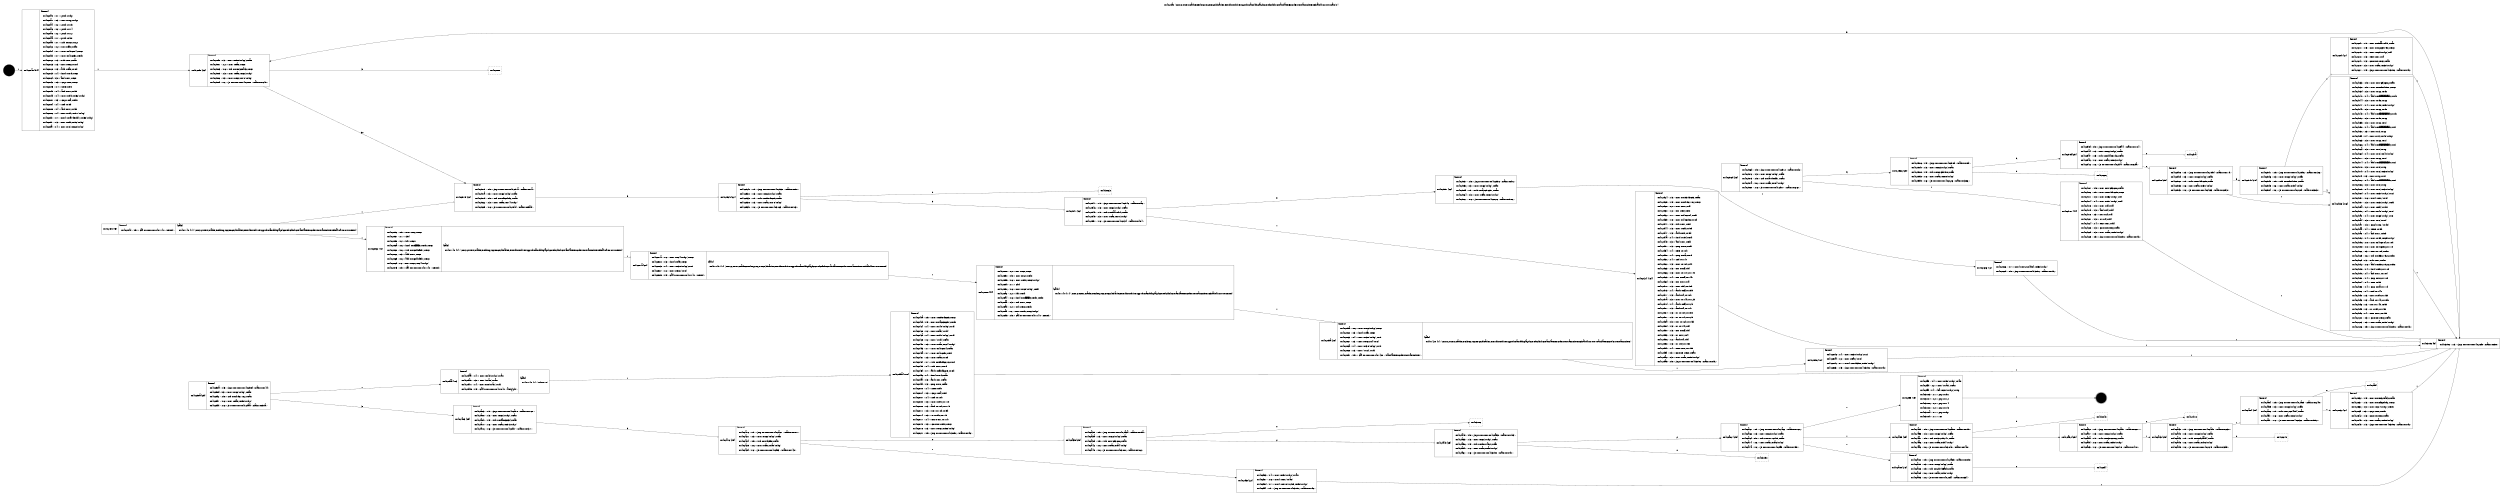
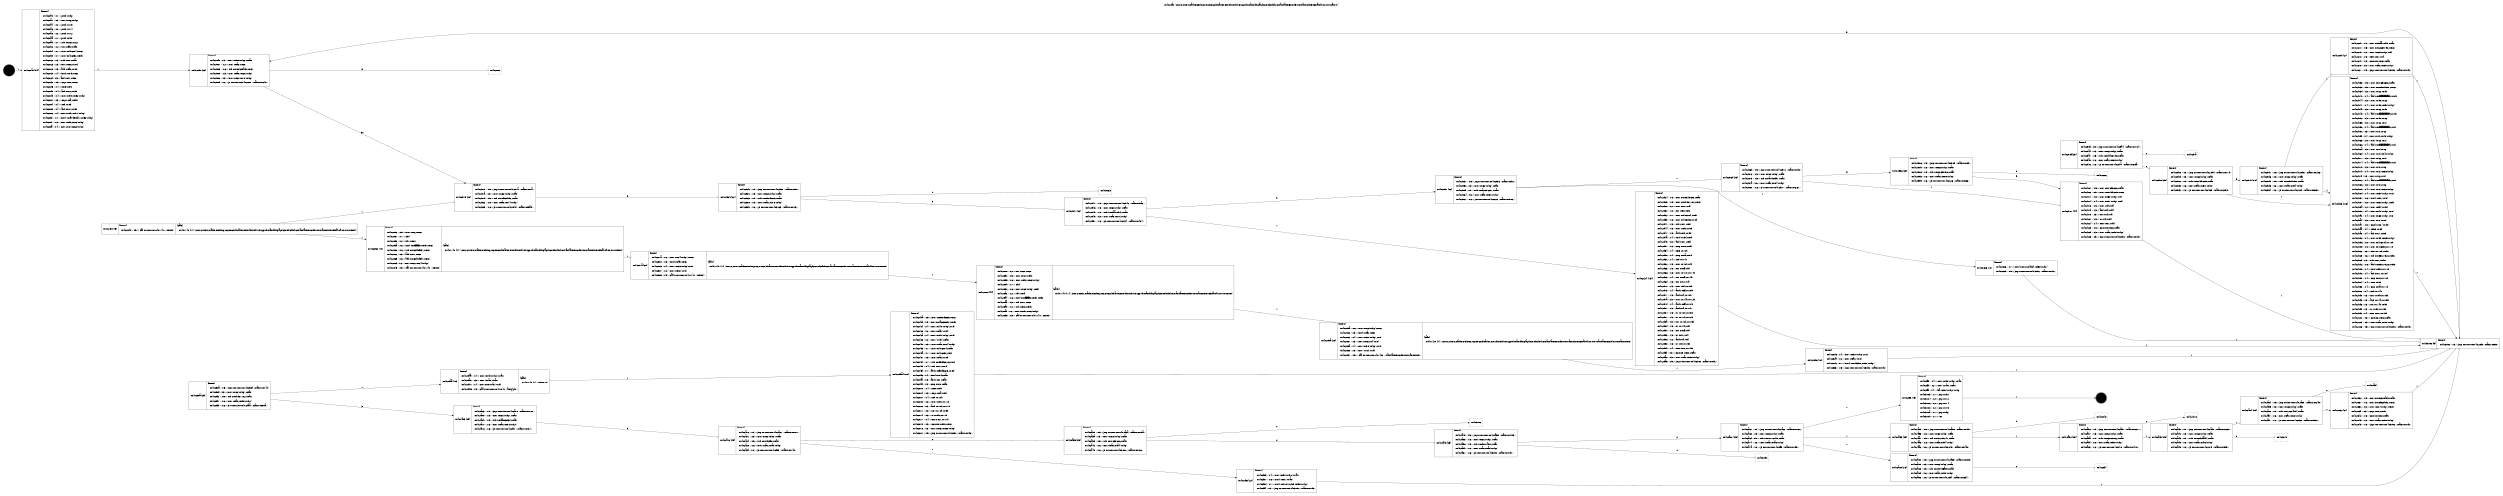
edge "0x402986 [25]" -> "0x40299f [25]": now "0x402986 [25]" -> "0x402b07 [44]"
edge "0x402957 [22]" -> "0x40296d [25]": added, label "7"
